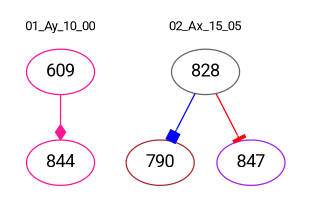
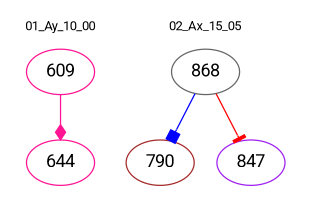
node "828": label "828" -> "868"
node "844": label "844" -> "644"
